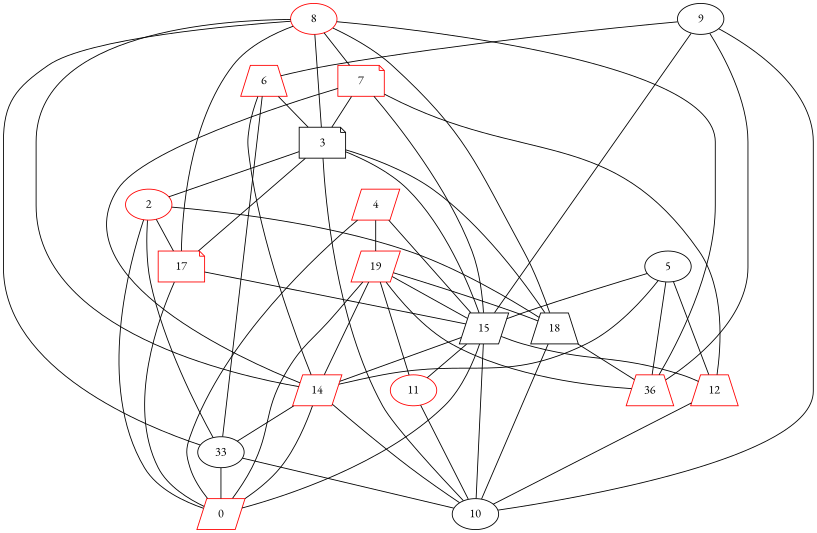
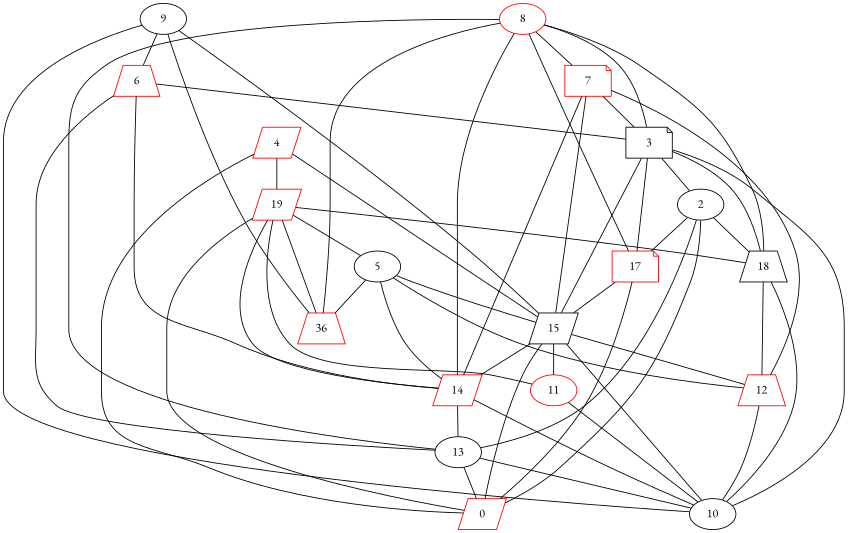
node "2": color red -> black
edge "19" -- "15": now "19" -- "5"
edge "18" -- "36": now "18" -- "12"
node "33": label "33" -> "13"
edge "14" -- "0": removed
